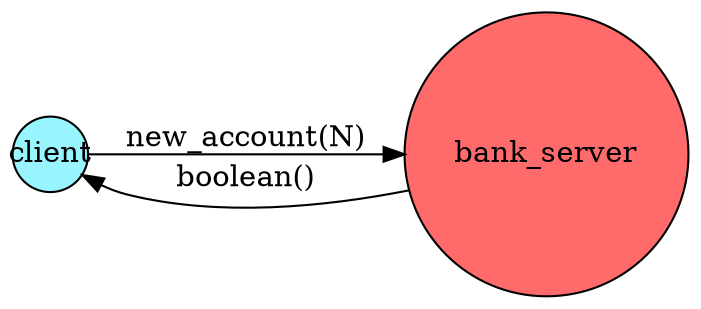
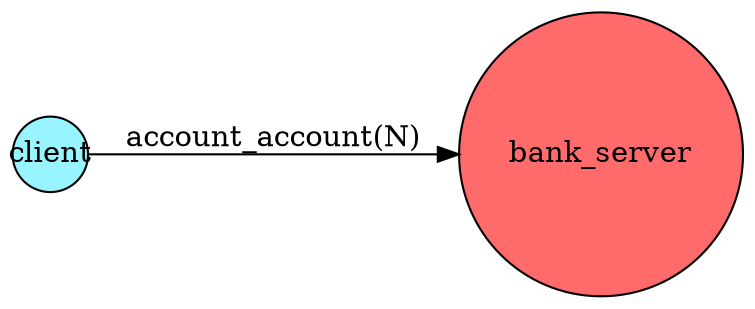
edge "client" -> "bank_server": label "new_account(N)" -> "account_account(N)"
edge "bank_server" -> "client": removed, label "boolean()"
